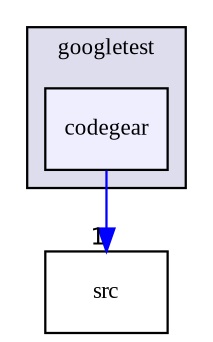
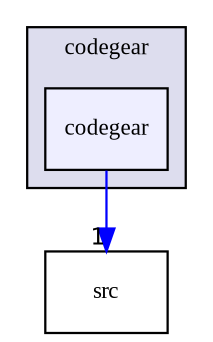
cluster "googletest": label "googletest" -> "codegear"
